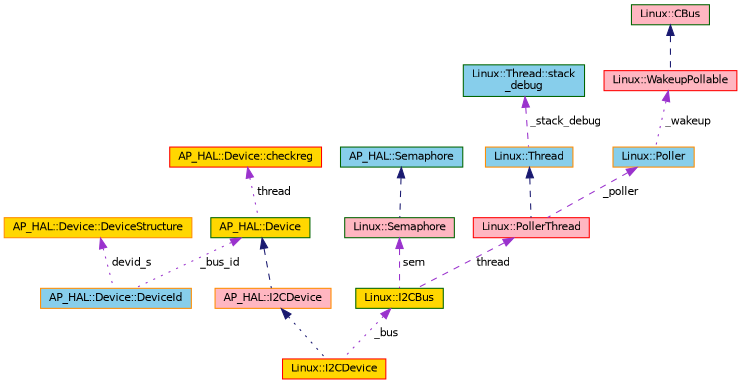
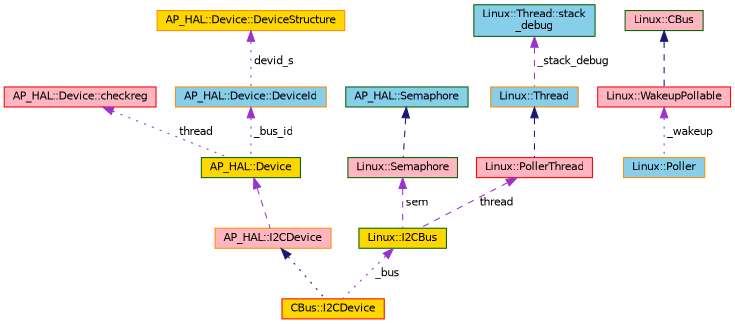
node "AP_HAL::Device::checkreg": fillcolor gold -> lightpink
edge "Linux::PollerThread" -> "Linux::Poller": removed, label "_poller"
edge "AP_HAL::Device::DeviceId" -> "AP_HAL::Device": reversed
edge "AP_HAL::I2CDevice" -> "AP_HAL::Device": color midnightblue -> darkorchid3
node "Linux::I2CDevice": label "Linux::I2CDevice" -> "CBus::I2CDevice"
